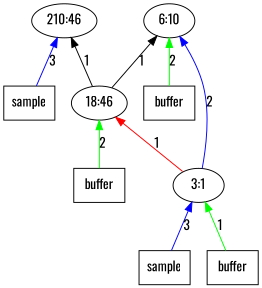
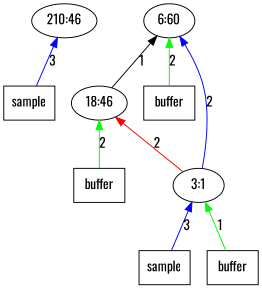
node "6:10": label "6:10" -> "6:60"
edge "18:46" -> "210:46": removed, label "1"
edge "3:1" -> "18:46": label "1" -> "2"
